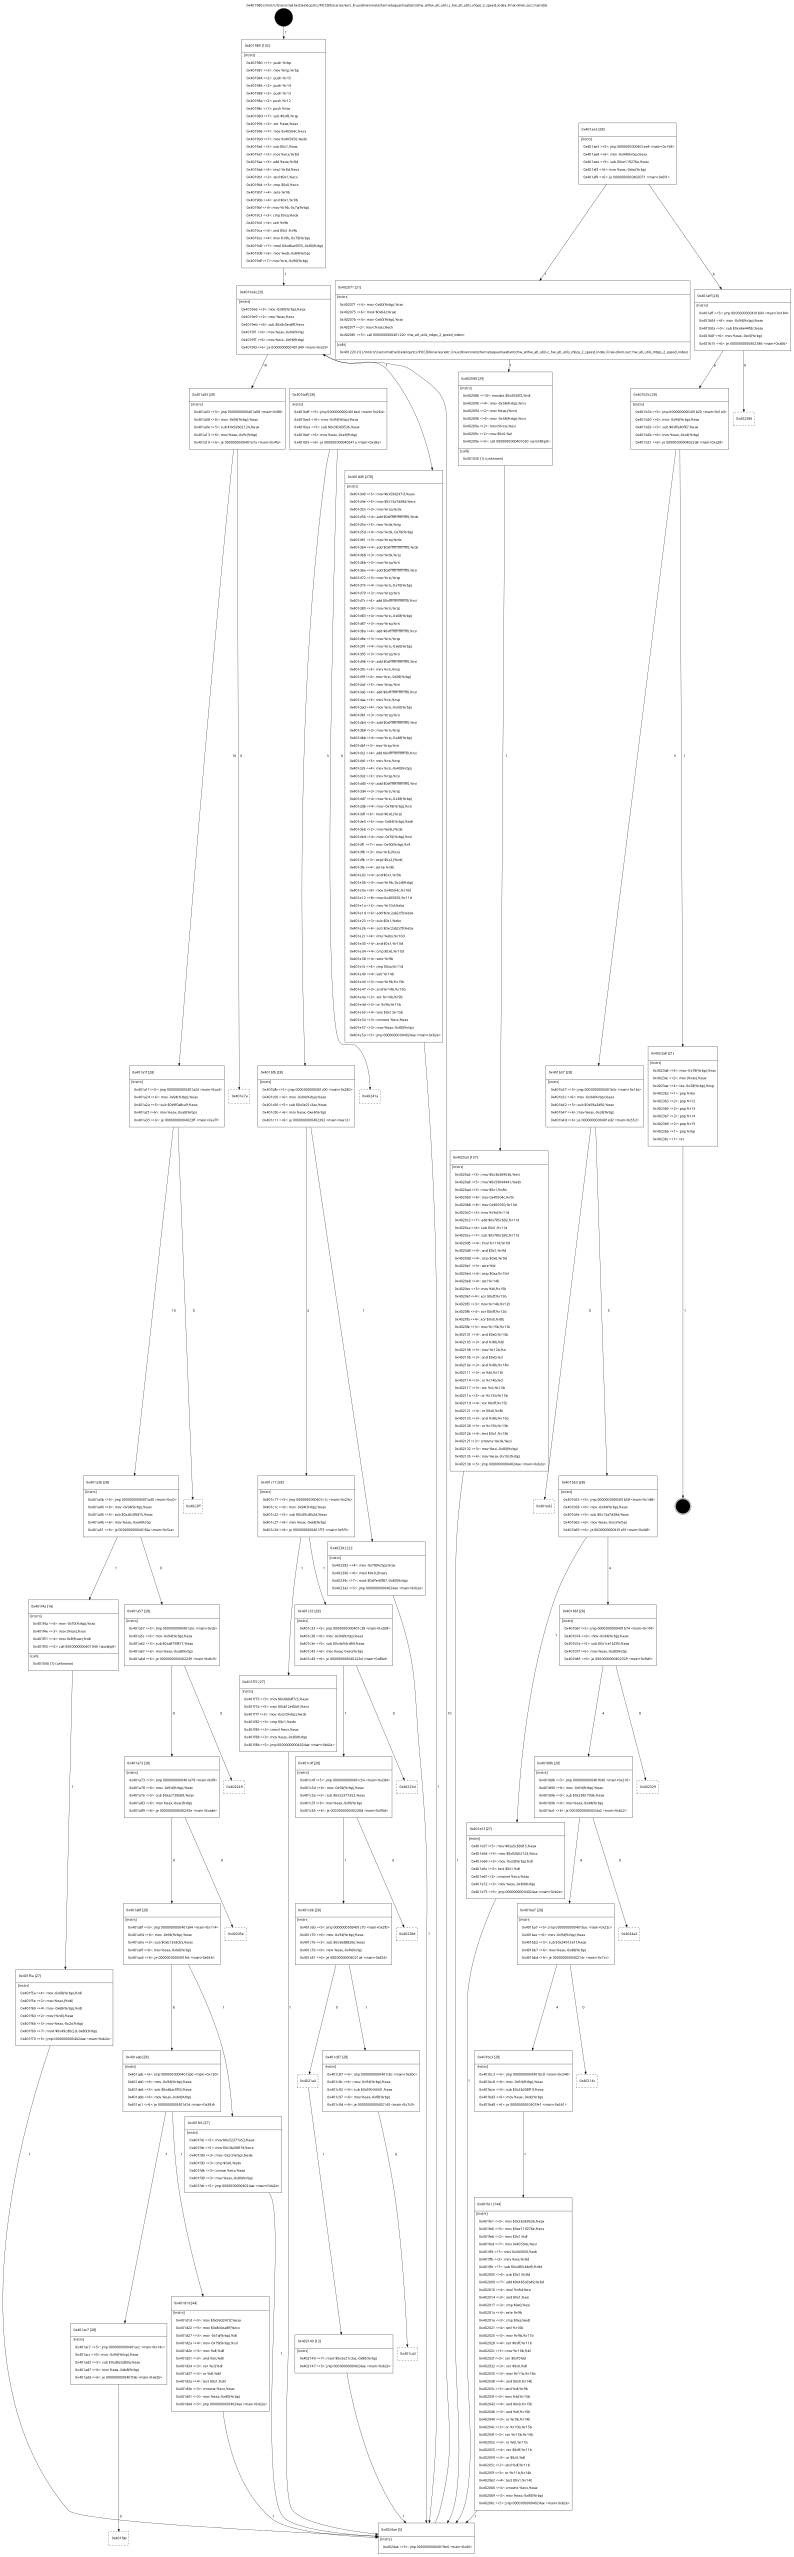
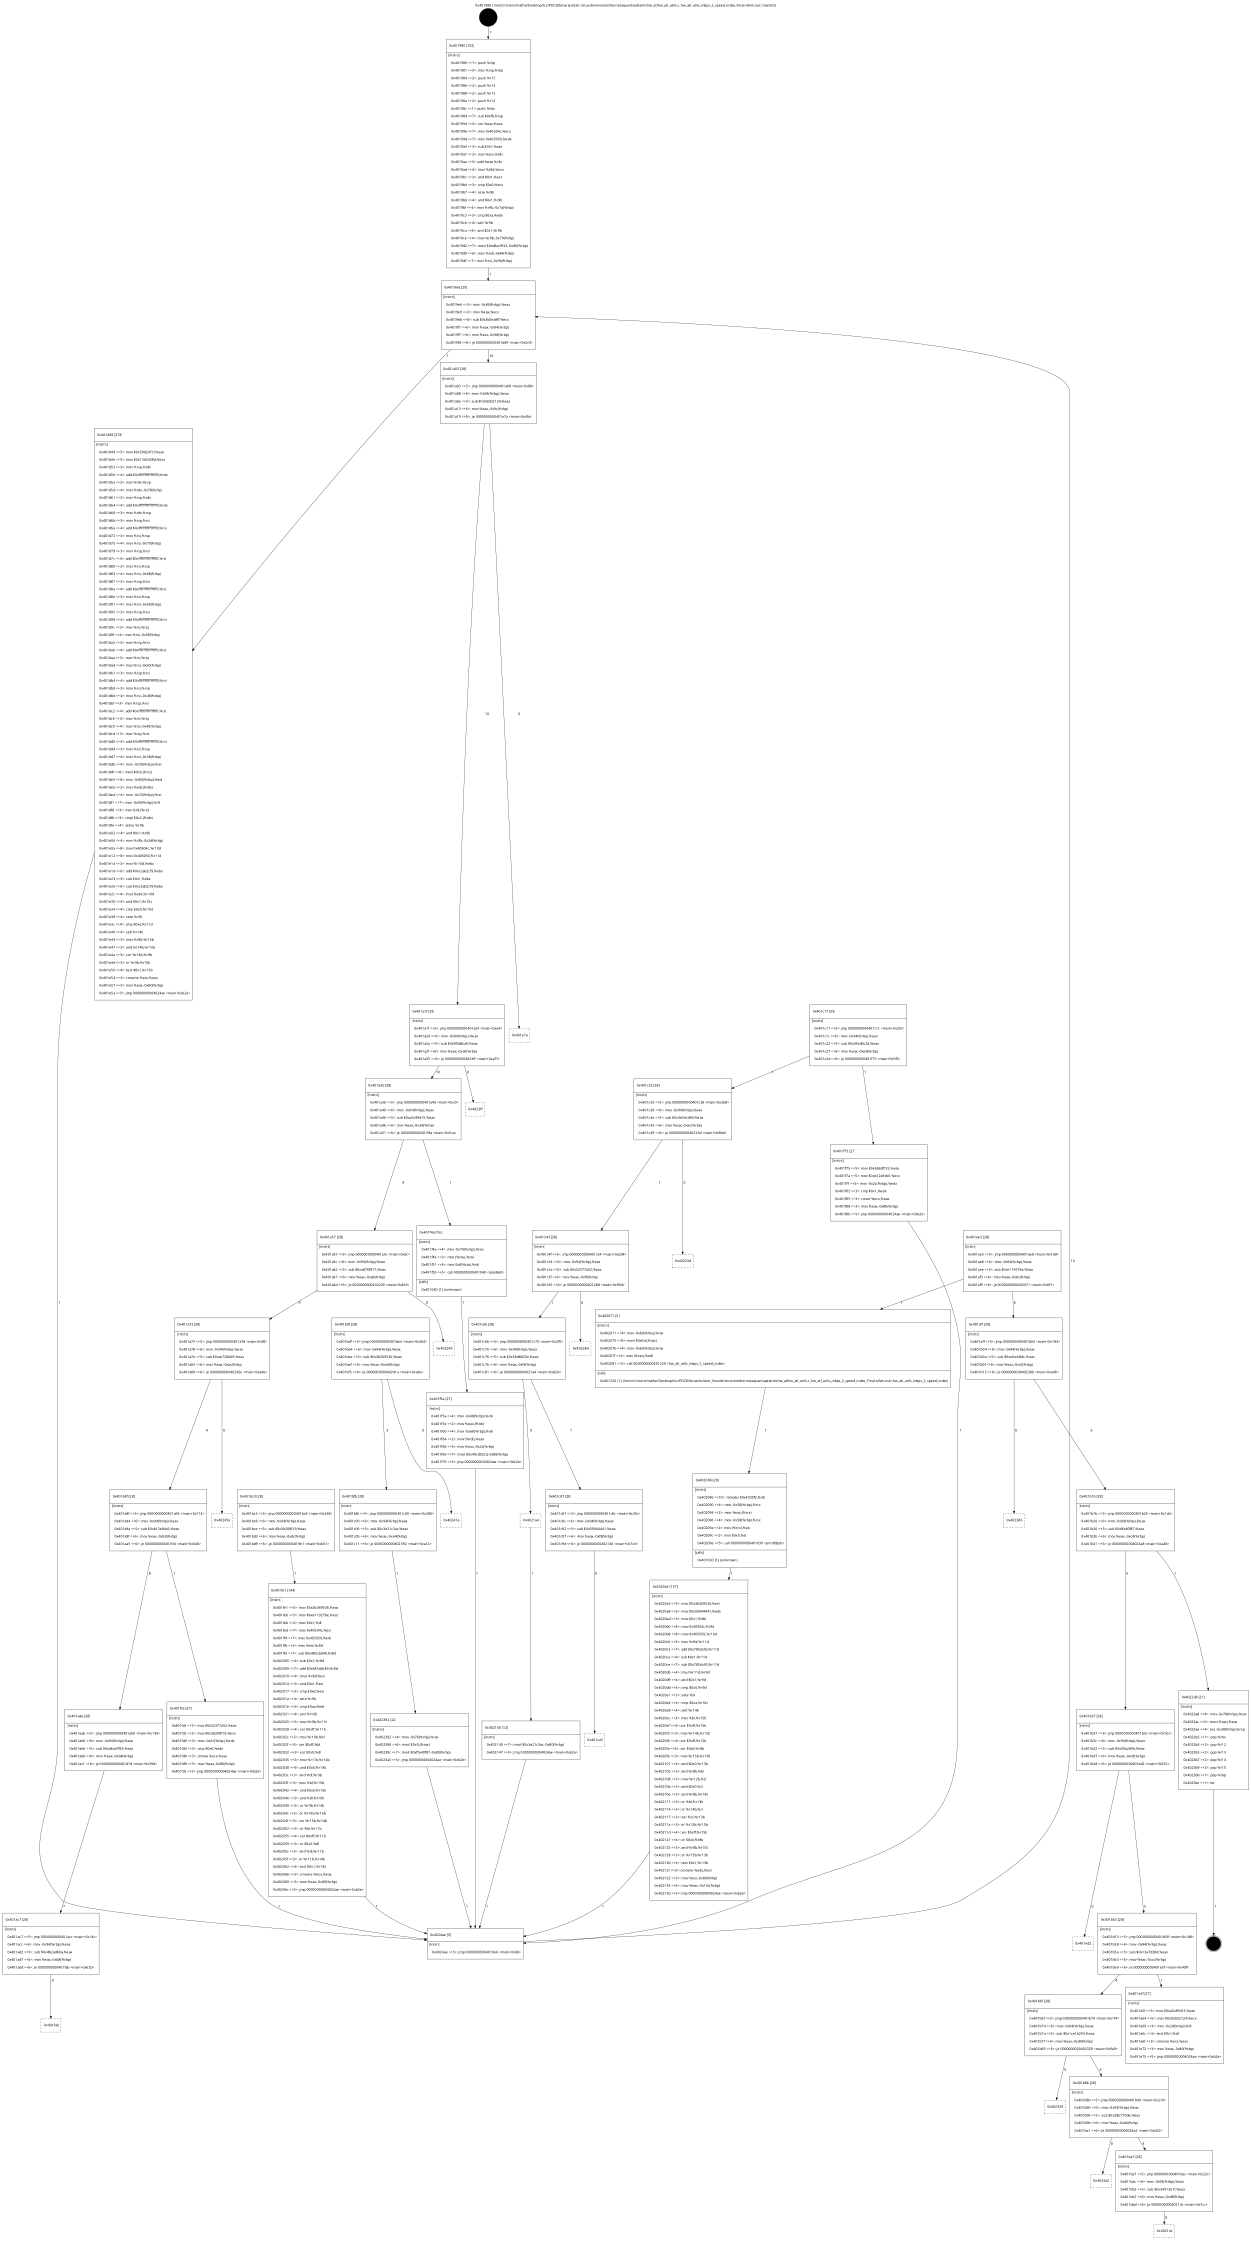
edge "0x401bfb [28]" -> "0x401c17 [28]": removed, label "2"
edge "0x401ba7 [28]" -> "0x401bc3 [28]": removed, label "4"
edge "0x401e5f [27]" -> "0x4024ae [5]": removed, label "1"
node "0x401d1d [44]": removed
